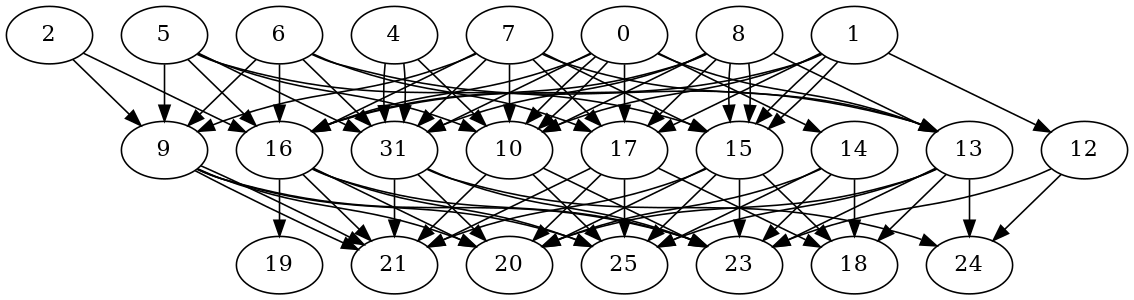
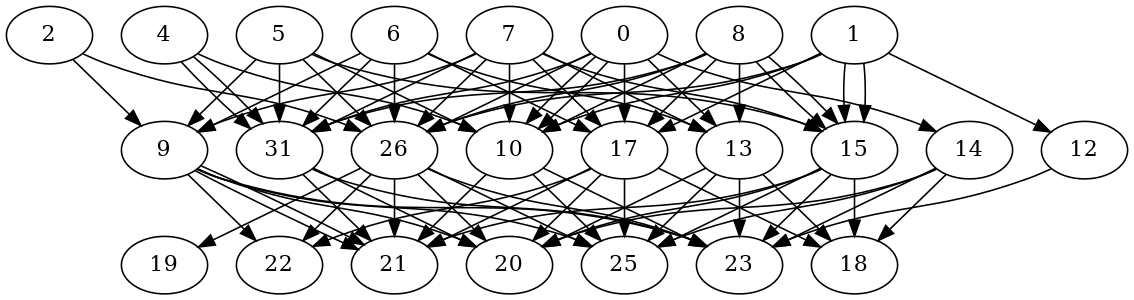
node "16": label "16" -> "26"
node "22": added
node "24": removed
